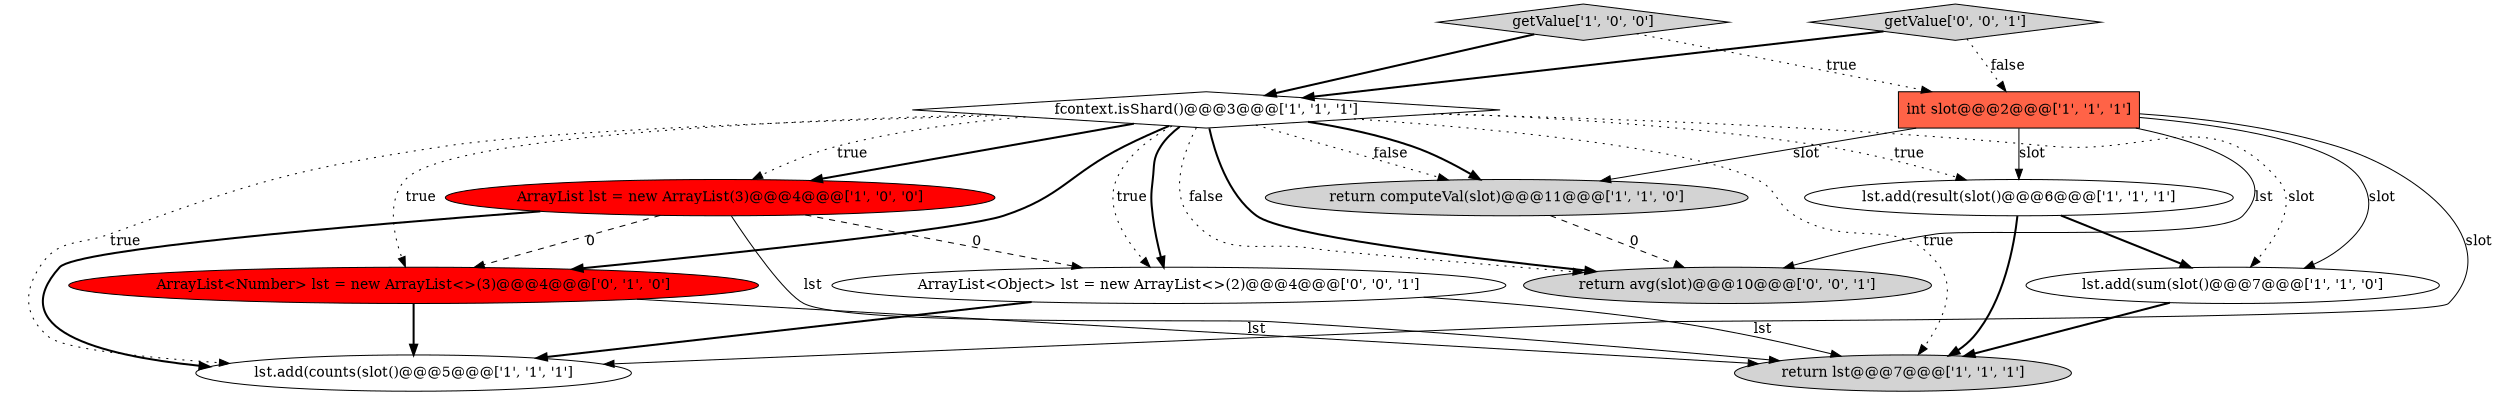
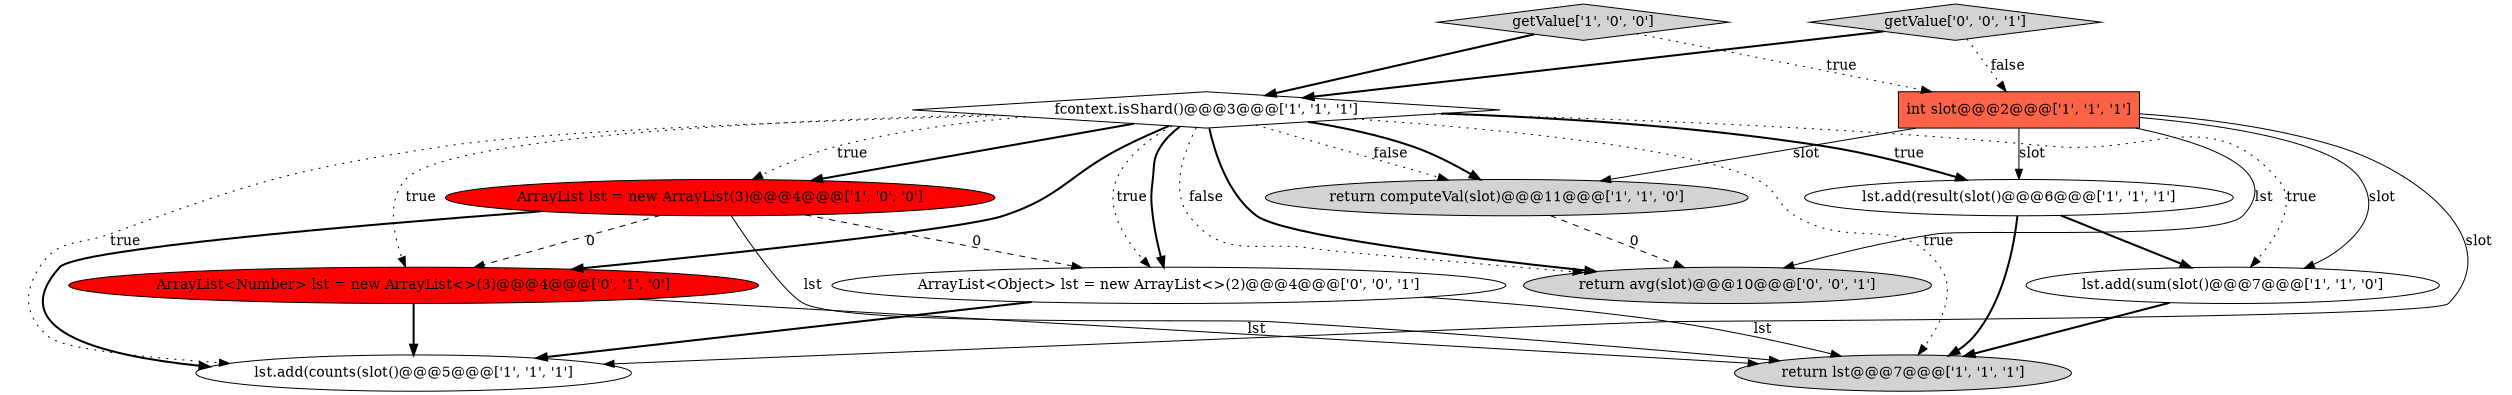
edge "fcontext.isShard()@@@3@@@['1', '1', '1']" -> "lst.add(result(slot()@@@6@@@['1', '1', '1']": style dotted -> bold
edge "fcontext.isShard()@@@3@@@['1', '1', '1']" -> "lst.add(sum(slot()@@@7@@@['1', '1', '0']": label "slot" -> "true"
